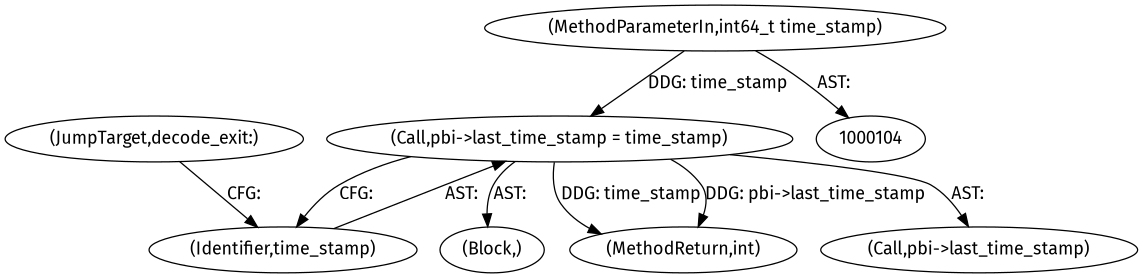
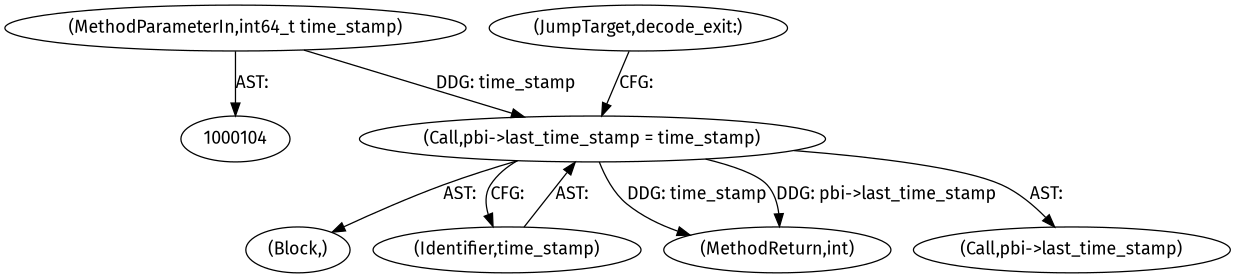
edge "(JumpTarget,decode_exit:)" -> "(Identifier,time_stamp)": now "(JumpTarget,decode_exit:)" -> "(Call,pbi->last_time_stamp = time_stamp)"
